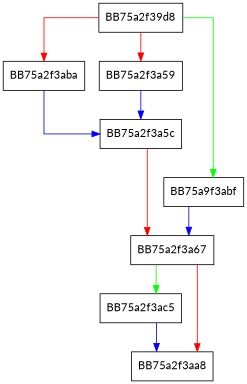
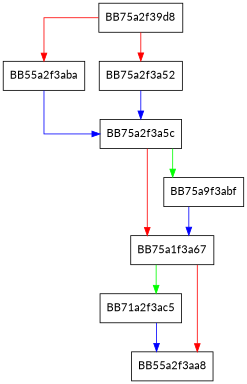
node "BB75a2f3aba": label "BB75a2f3aba" -> "BB55a2f3aba"
node "BB75a2f3a59": label "BB75a2f3a59" -> "BB75a2f3a52"
edge "BB75a2f39d8" -> "BB75a9f3abf": now "BB75a2f3a5c" -> "BB75a9f3abf"
node "BB75a2f3a67": label "BB75a2f3a67" -> "BB75a1f3a67"
node "BB75a2f3ac5": label "BB75a2f3ac5" -> "BB71a2f3ac5"
node "BB75a2f3aa8": label "BB75a2f3aa8" -> "BB55a2f3aa8"
